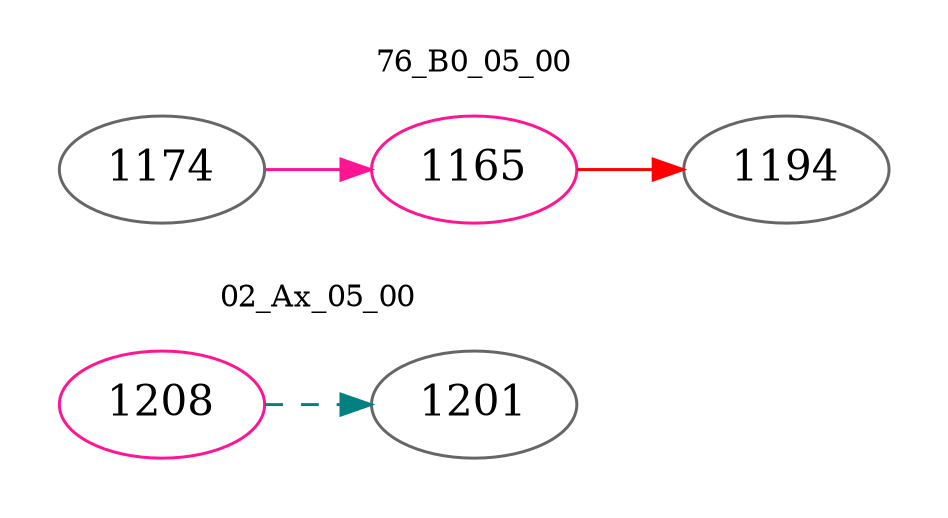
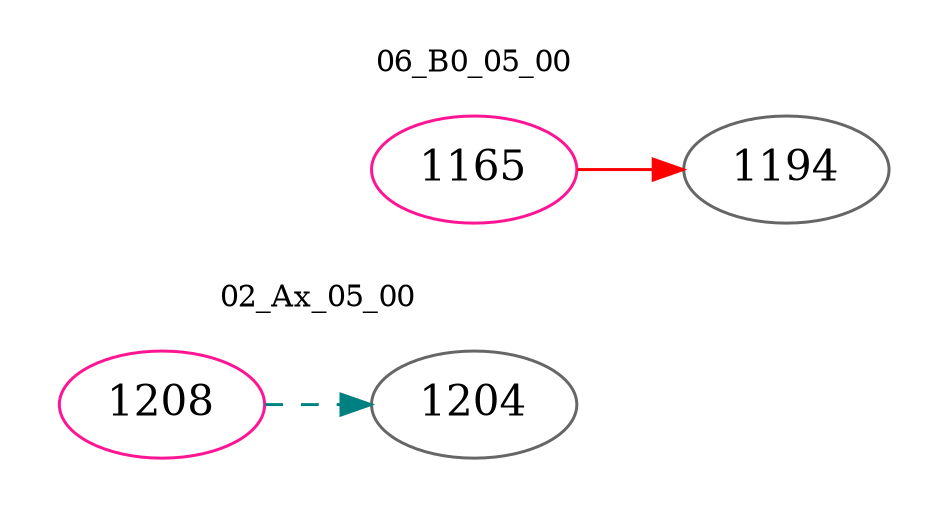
cluster "76_B0_05_00": label "76_B0_05_00" -> "06_B0_05_00"
node "1174": removed
node "1201": label "1201" -> "1204"
